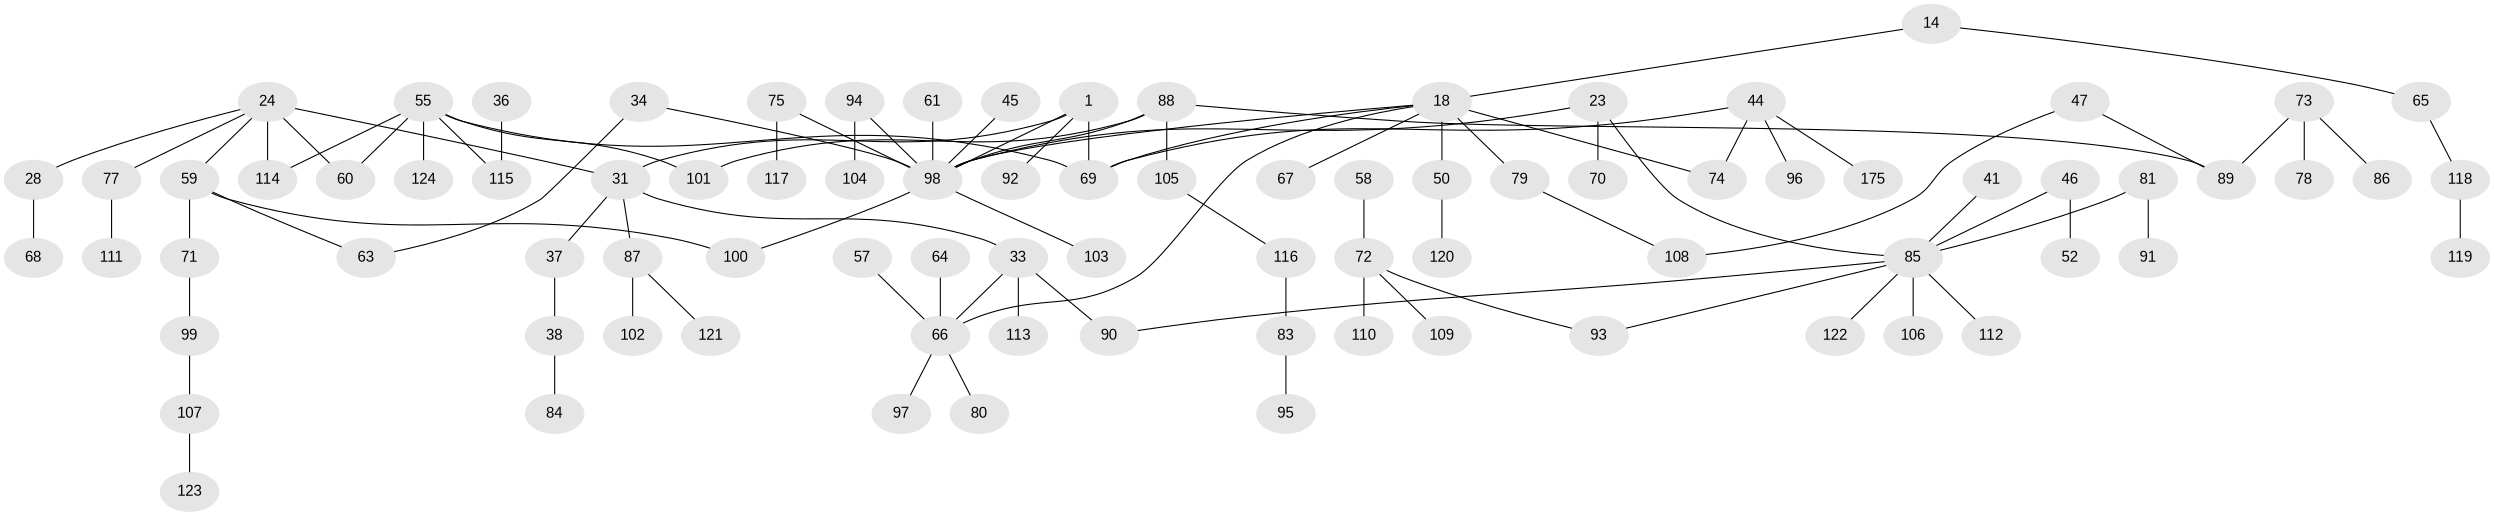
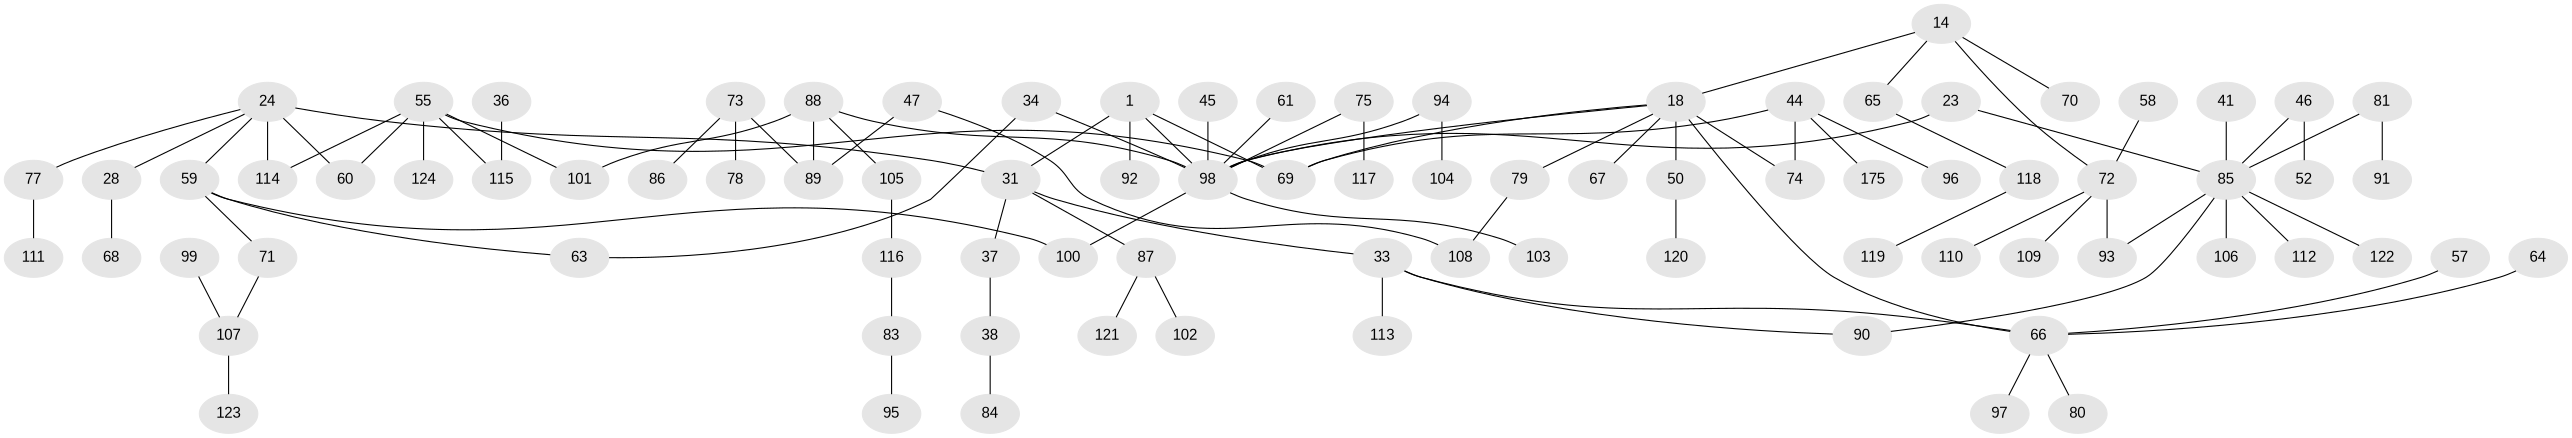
edge "14" -- "72": added
edge "23" -- "70": now "14" -- "70"
edge "71" -- "99": now "71" -- "107"
